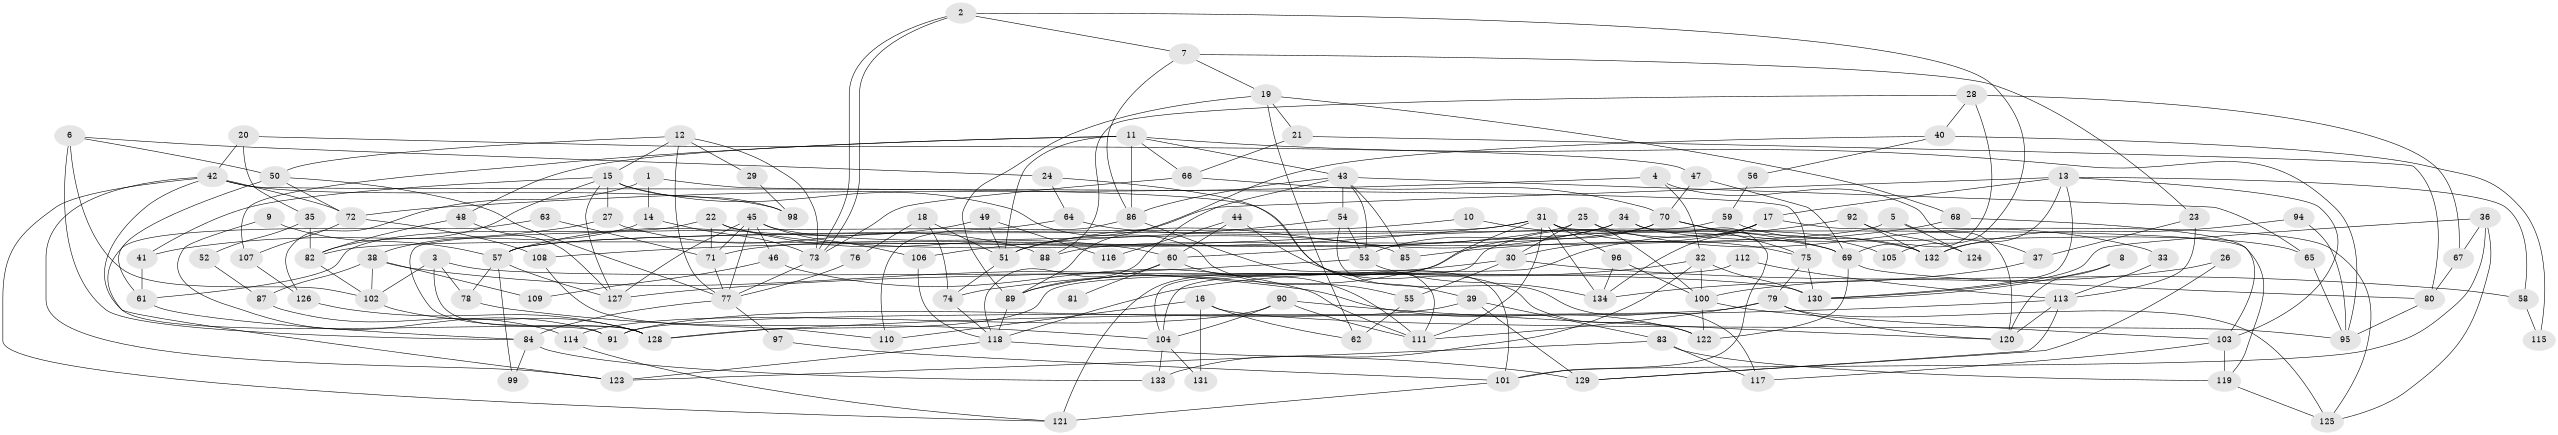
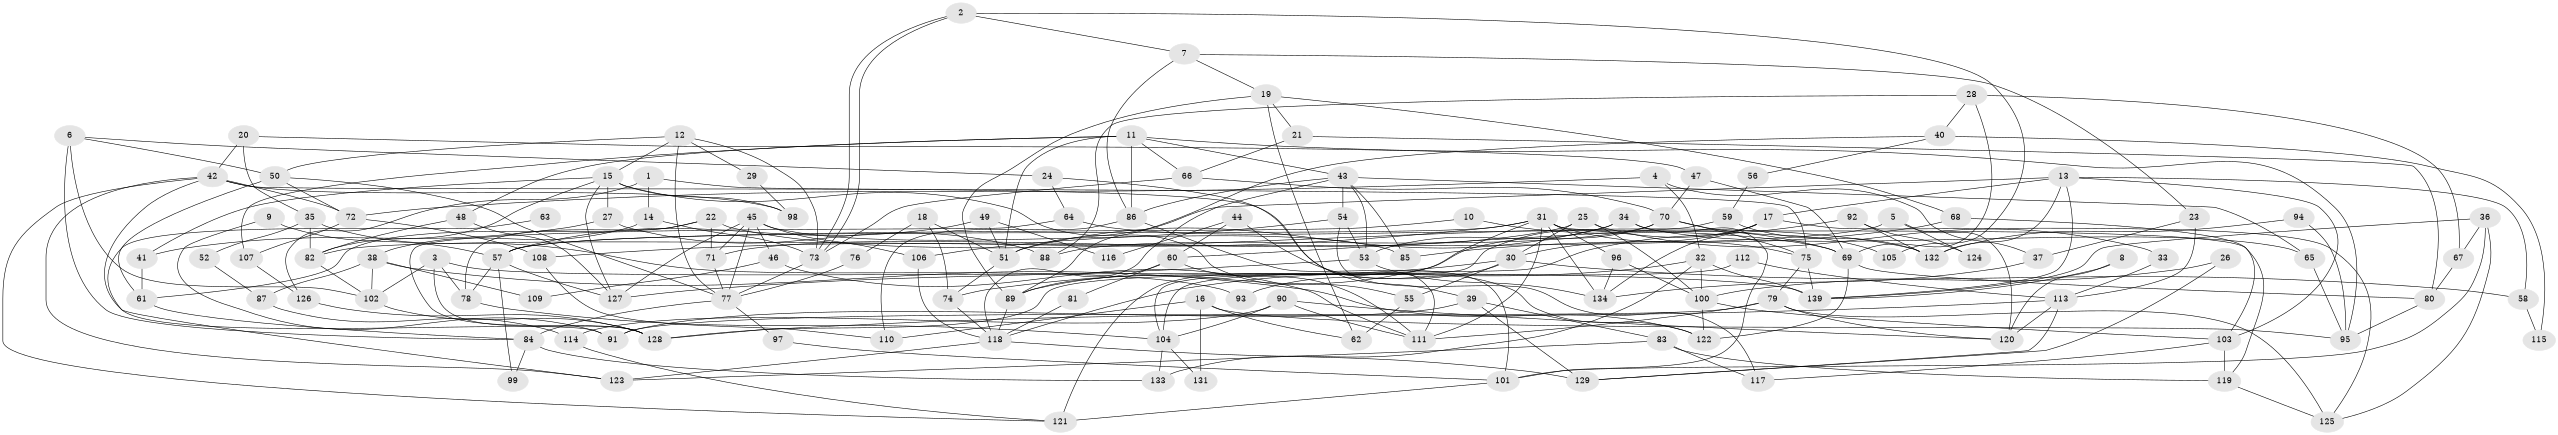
edge "63" -- "71": removed
edge "22" -- "60": now "22" -- "78"
node "93": added
node "130": label "130" -> "139"
edge "81" -- "118": added
